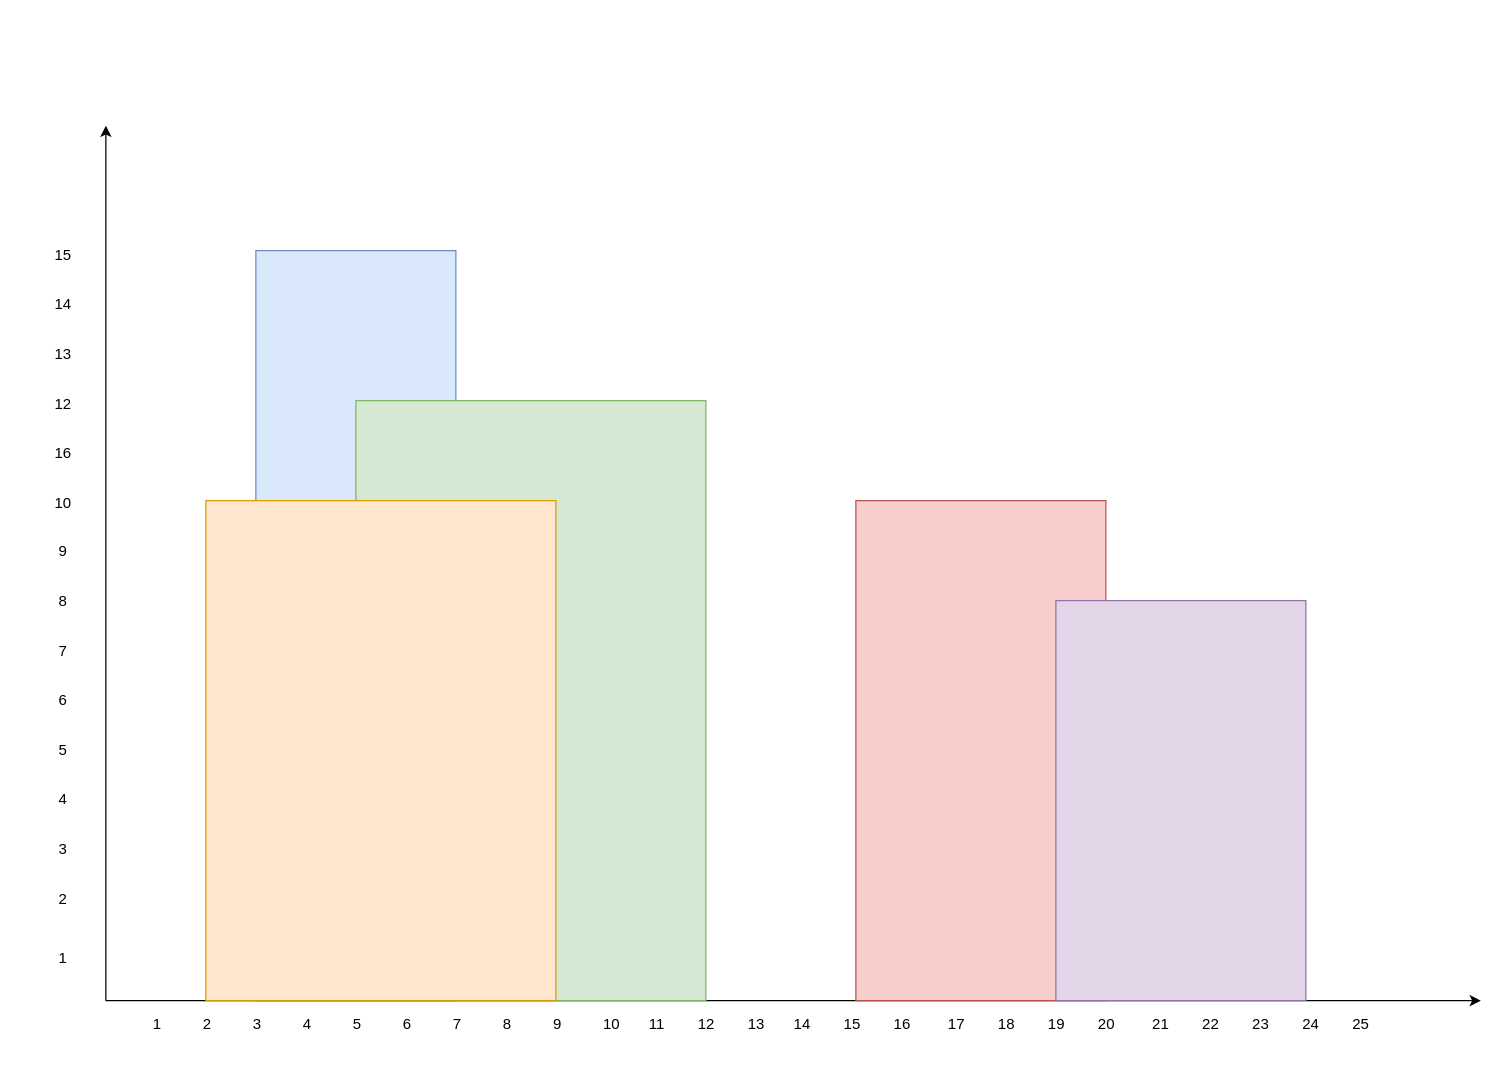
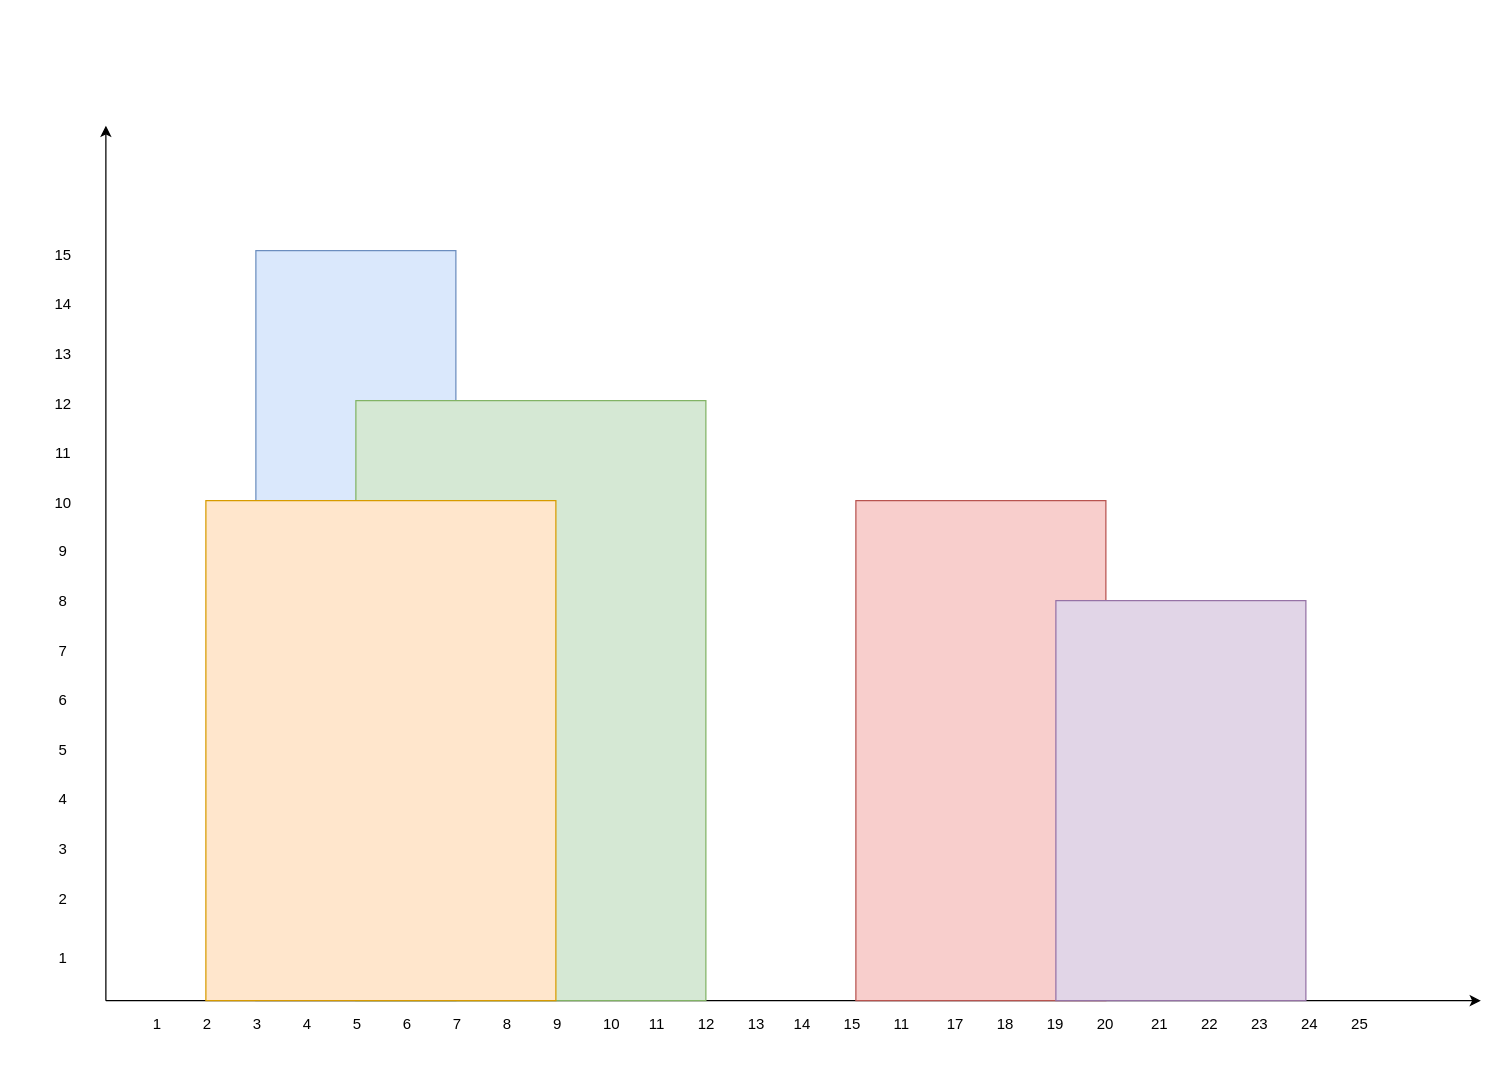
node "15 14 13 12 16 10 9 8 7 6 5 4 3 2 1": label "15 14 13 12 16 10 9 8 7 6 5 4 3 2 1" -> "15 14 13 12 11 10 9 8 7 6 5 4 3 2 1"
node "1 2 3 4 5 6 7 8 9 10 11 12 13 14 15 16 17 18 19 20 21 22 23 24 25": label "1 2 3 4 5 6 7 8 9 10 11 12 13 14 15 16 17 18 19 20 21 22 23 24 25" -> "1 2 3 4 5 6 7 8 9 10 11 12 13 14 15 11 17 18 19 20 21 22 23 24 25"
